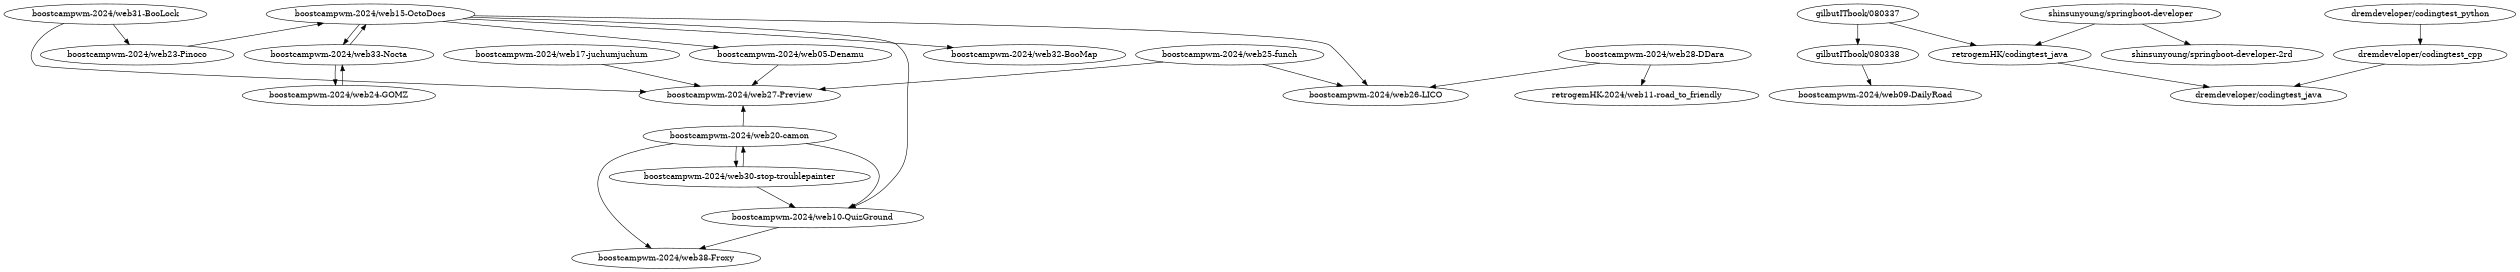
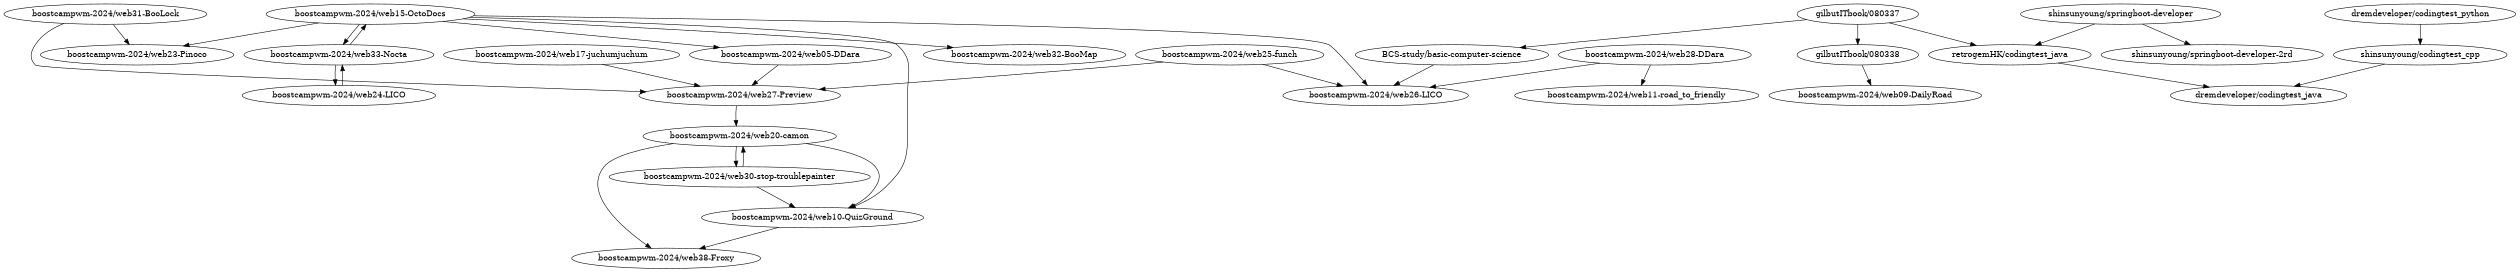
edge "boostcampwm-2024/web23-Pinoco" -> "boostcampwm-2024/web15-OctoDocs": reversed
node "boostcampwm-2024/web05-Denamu": label "boostcampwm-2024/web05-Denamu" -> "boostcampwm-2024/web05-DDara"
node "BCS-study/basic-computer-science": added
node "dremdeveloper/codingtest_cpp": label "dremdeveloper/codingtest_cpp" -> "shinsunyoung/codingtest_cpp"
node "boostcampwm-2024/web24-GOMZ": label "boostcampwm-2024/web24-GOMZ" -> "boostcampwm-2024/web24-LICO"
node "retrogemHK-2024/web11-road_to_friendly": label "retrogemHK-2024/web11-road_to_friendly" -> "boostcampwm-2024/web11-road_to_friendly"
edge "boostcampwm-2024/web20-camon" -> "boostcampwm-2024/web27-Preview": reversed
